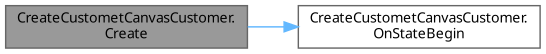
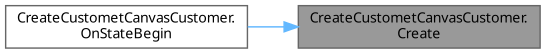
edge "CreateCustometCanvasCustomer. Create" -> "CreateCustometCanvasCustomer. OnStateBegin": reversed
